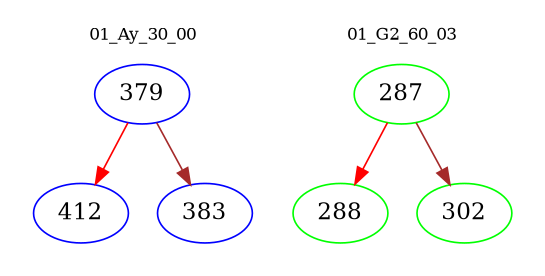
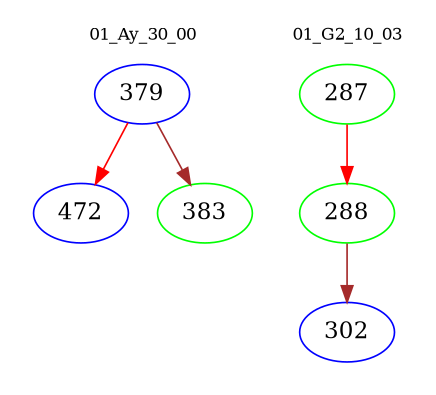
cluster "01_G2_60_03": label "01_G2_60_03" -> "01_G2_10_03"
edge "287" -> "302": now "288" -> "302"
node "412": label "412" -> "472"
node "383": color blue -> green
node "302": color green -> blue
